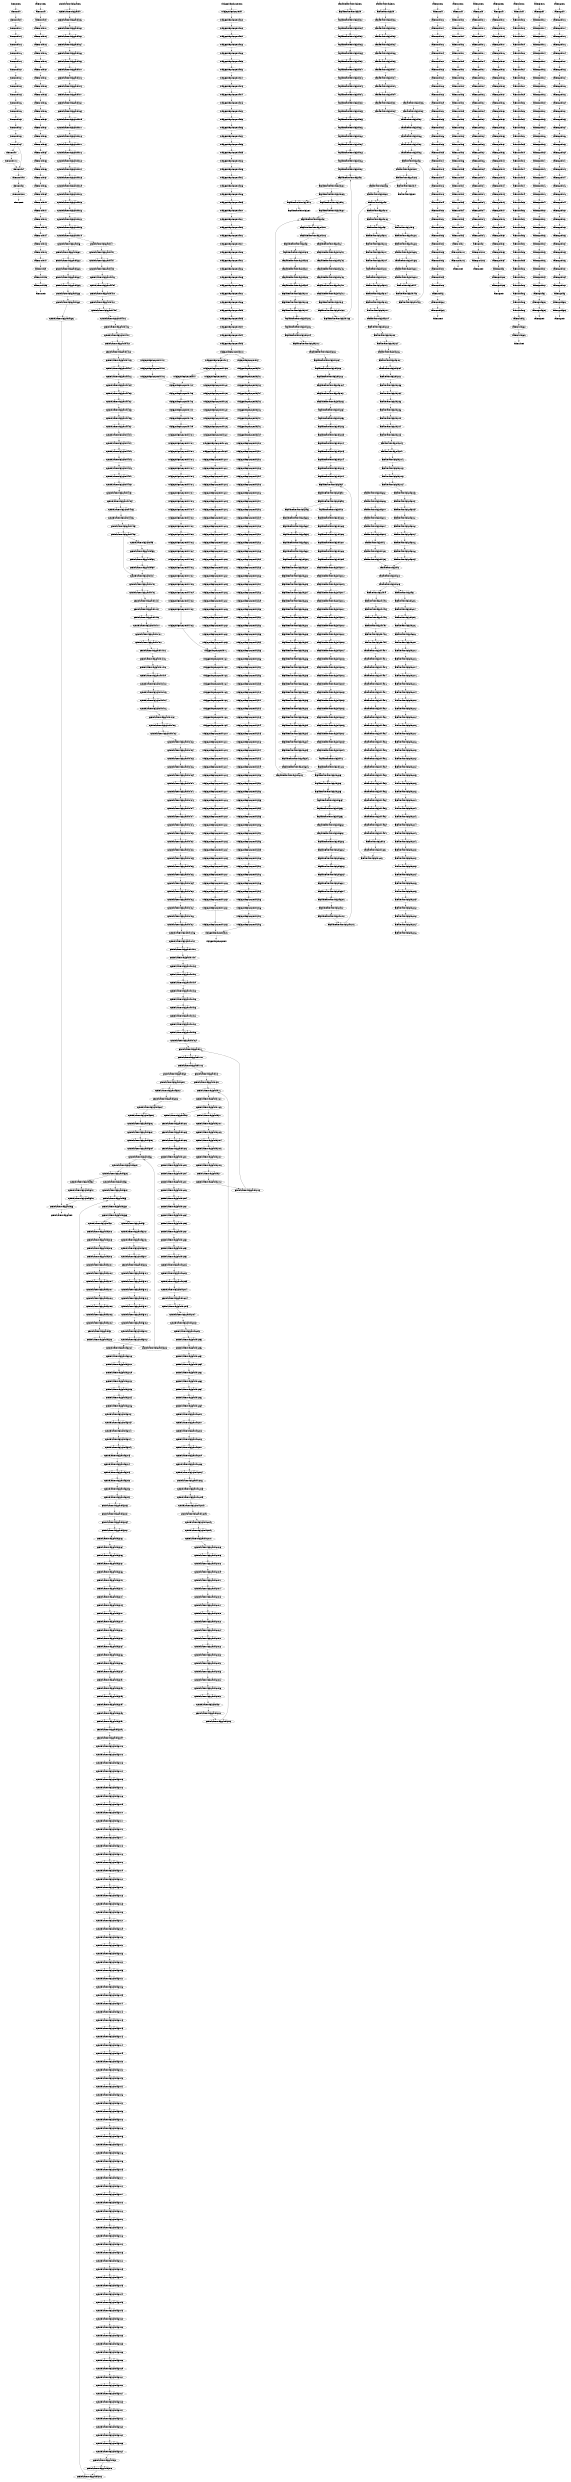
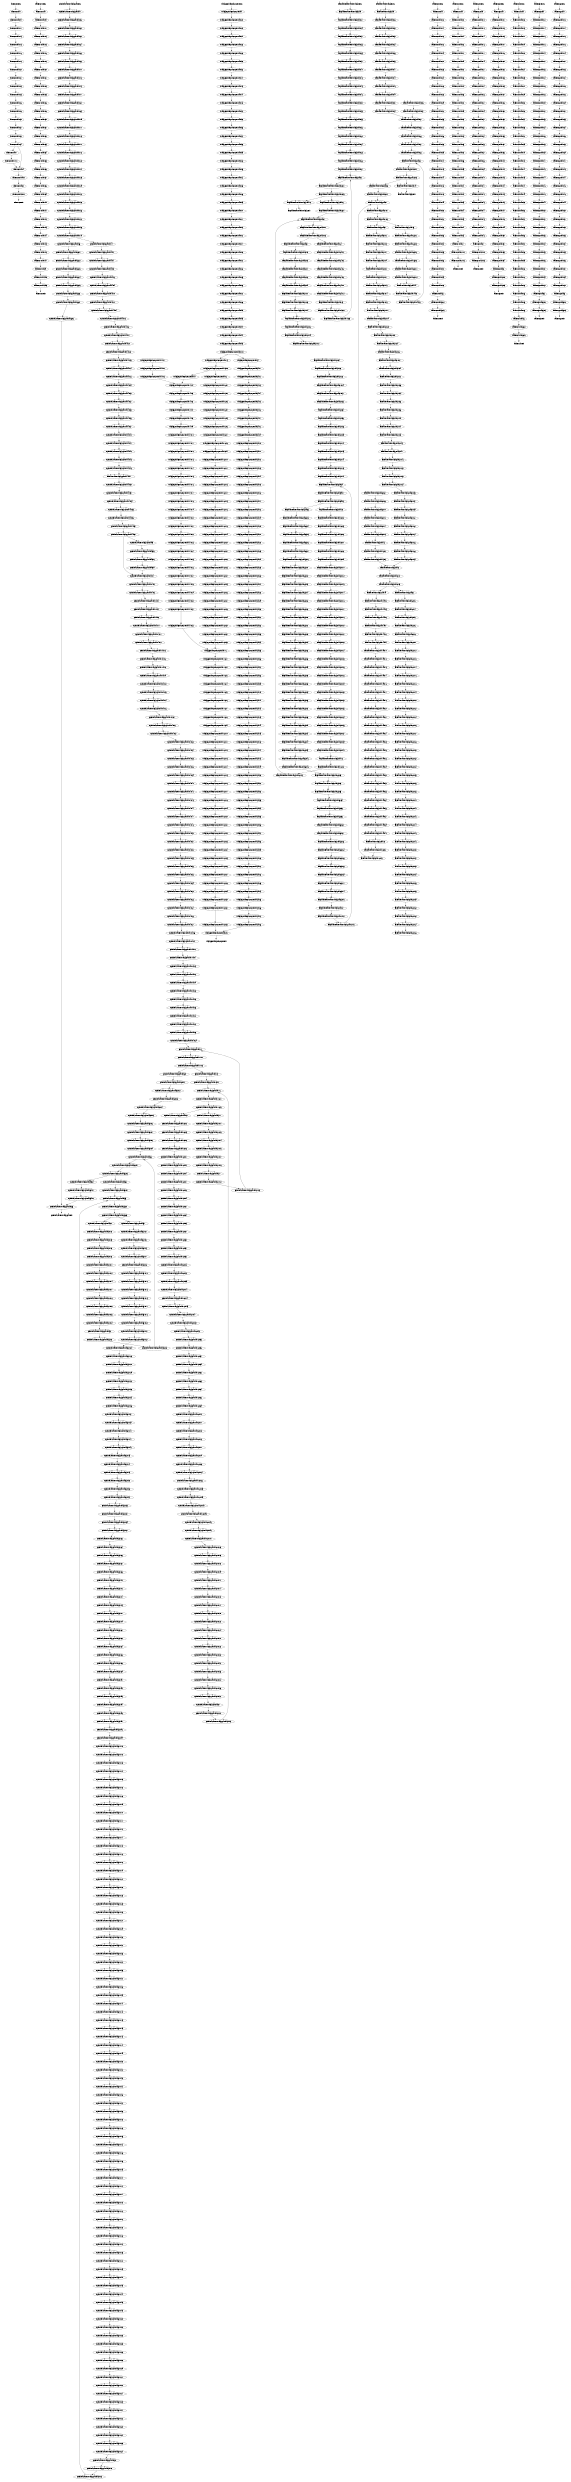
node "FastAdditiveNaiveMatrixMultiply__bb31__23": removed
node "OptimizedStrassenMultiply_par__bb44__47": label "OptimizedStrassenMultiply_par__bb44__47" -> "FastNaiveMatrixMultiply_par__bb44__47"
